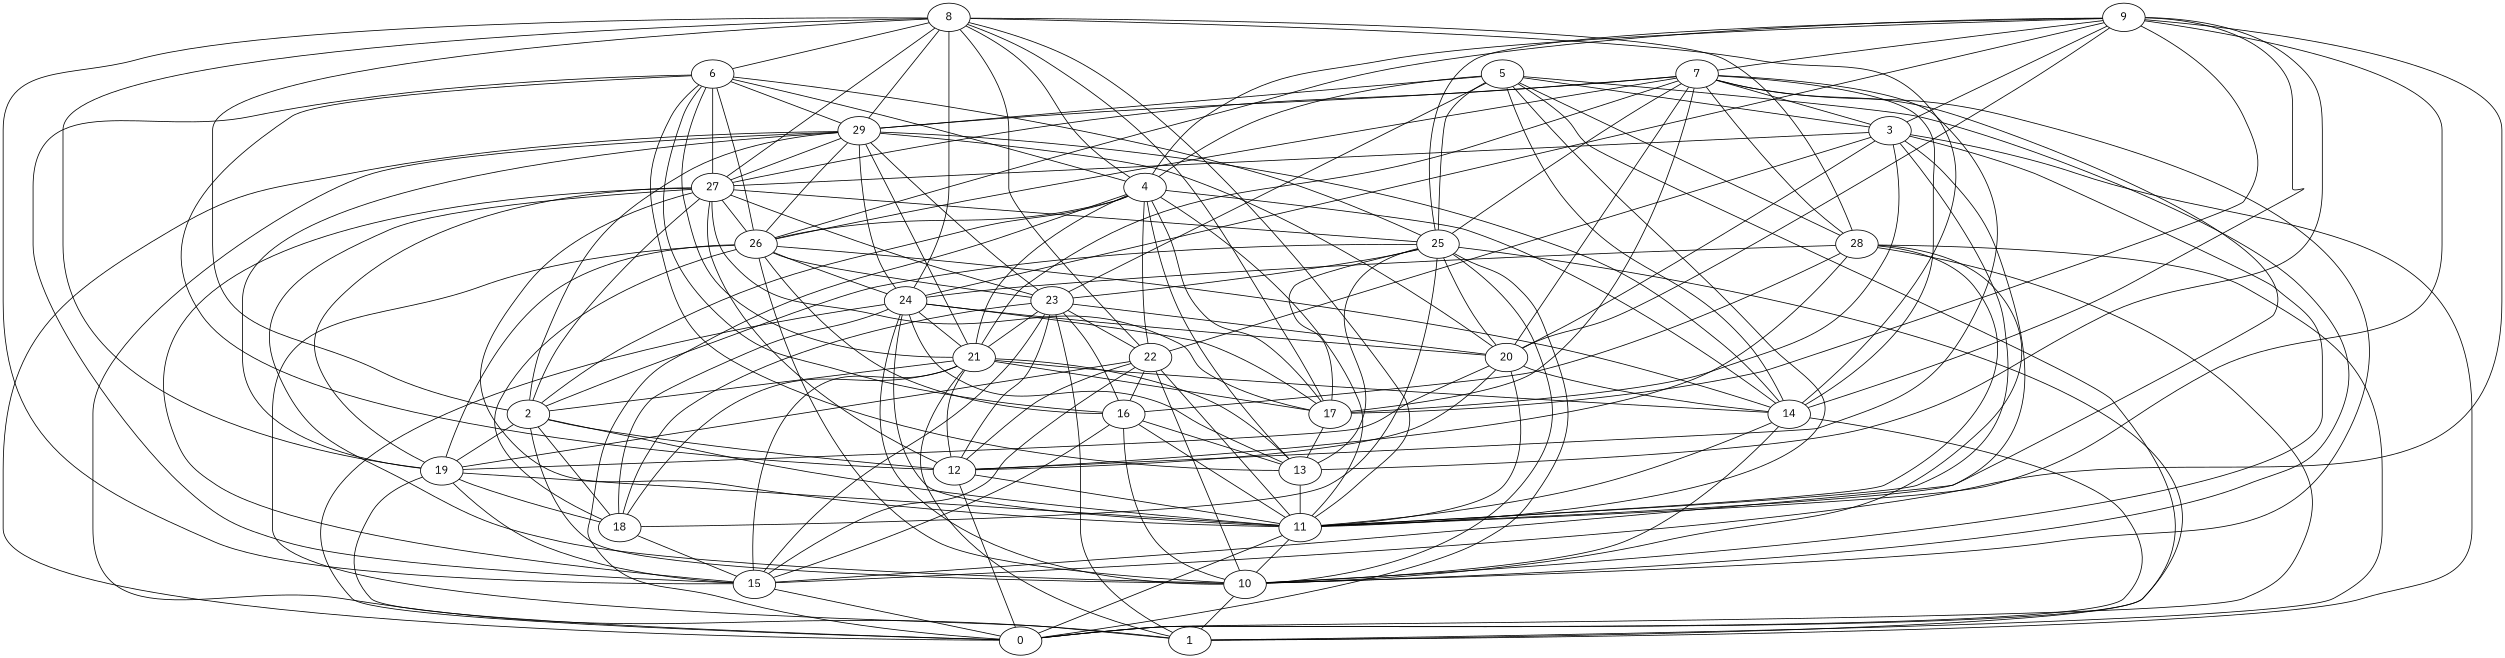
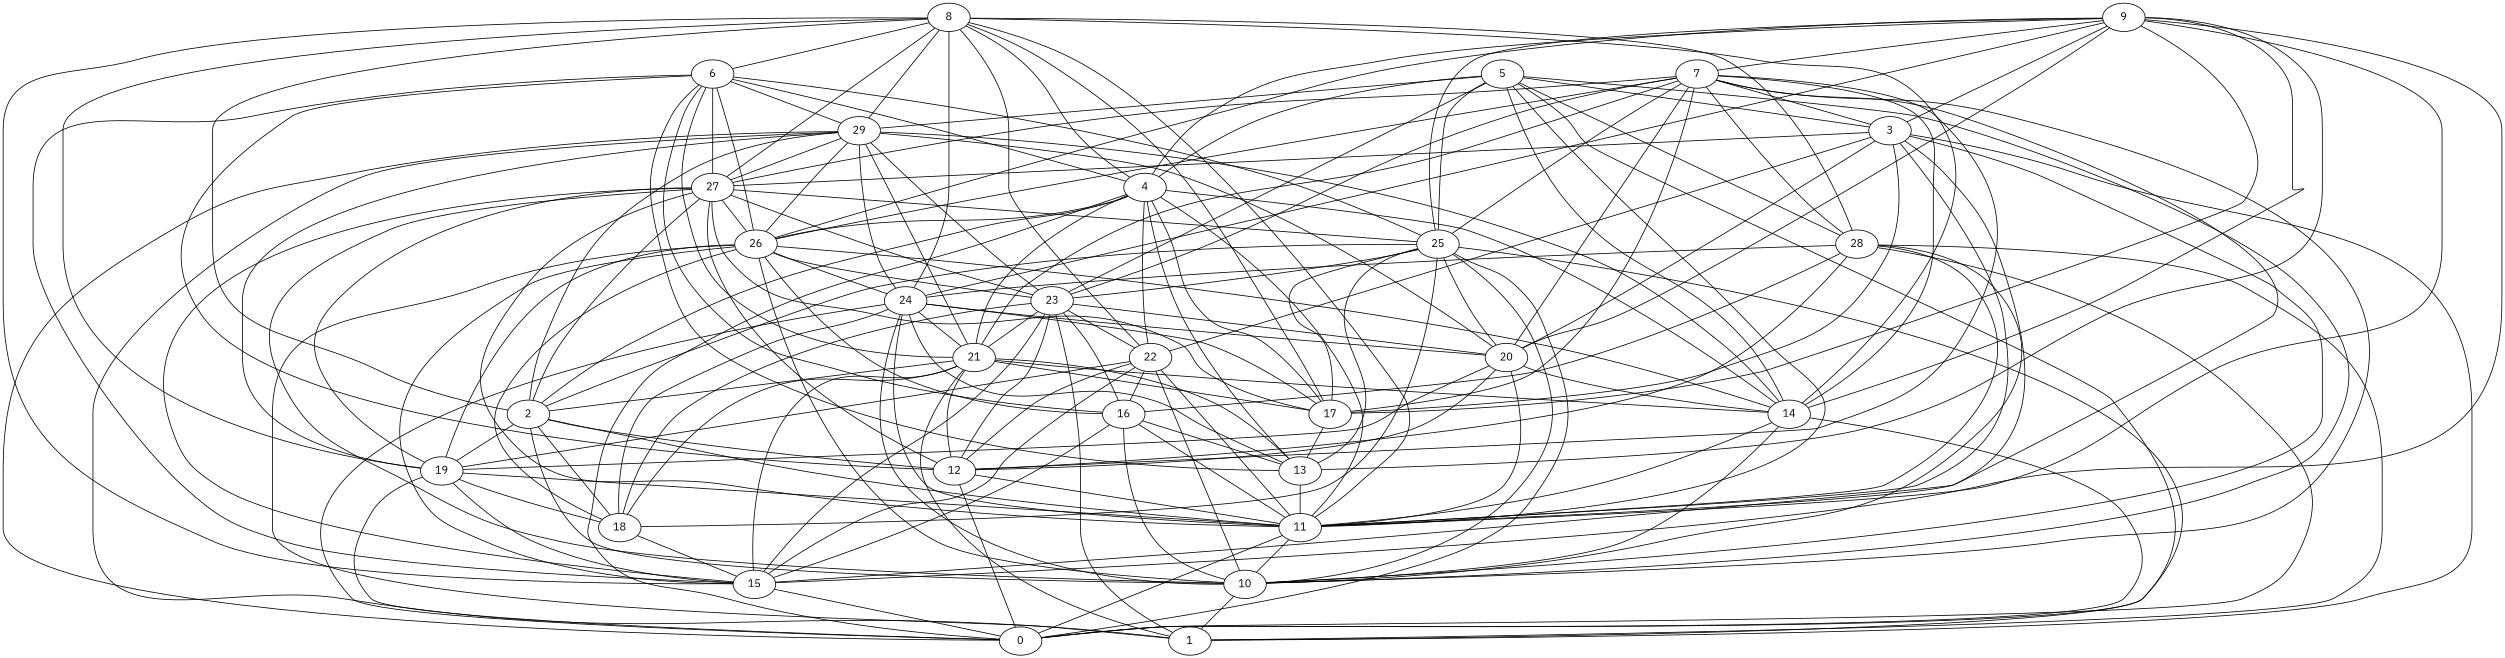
edge "7" -- "29": now "7" -- "23"
edge "26" -- "15": added
